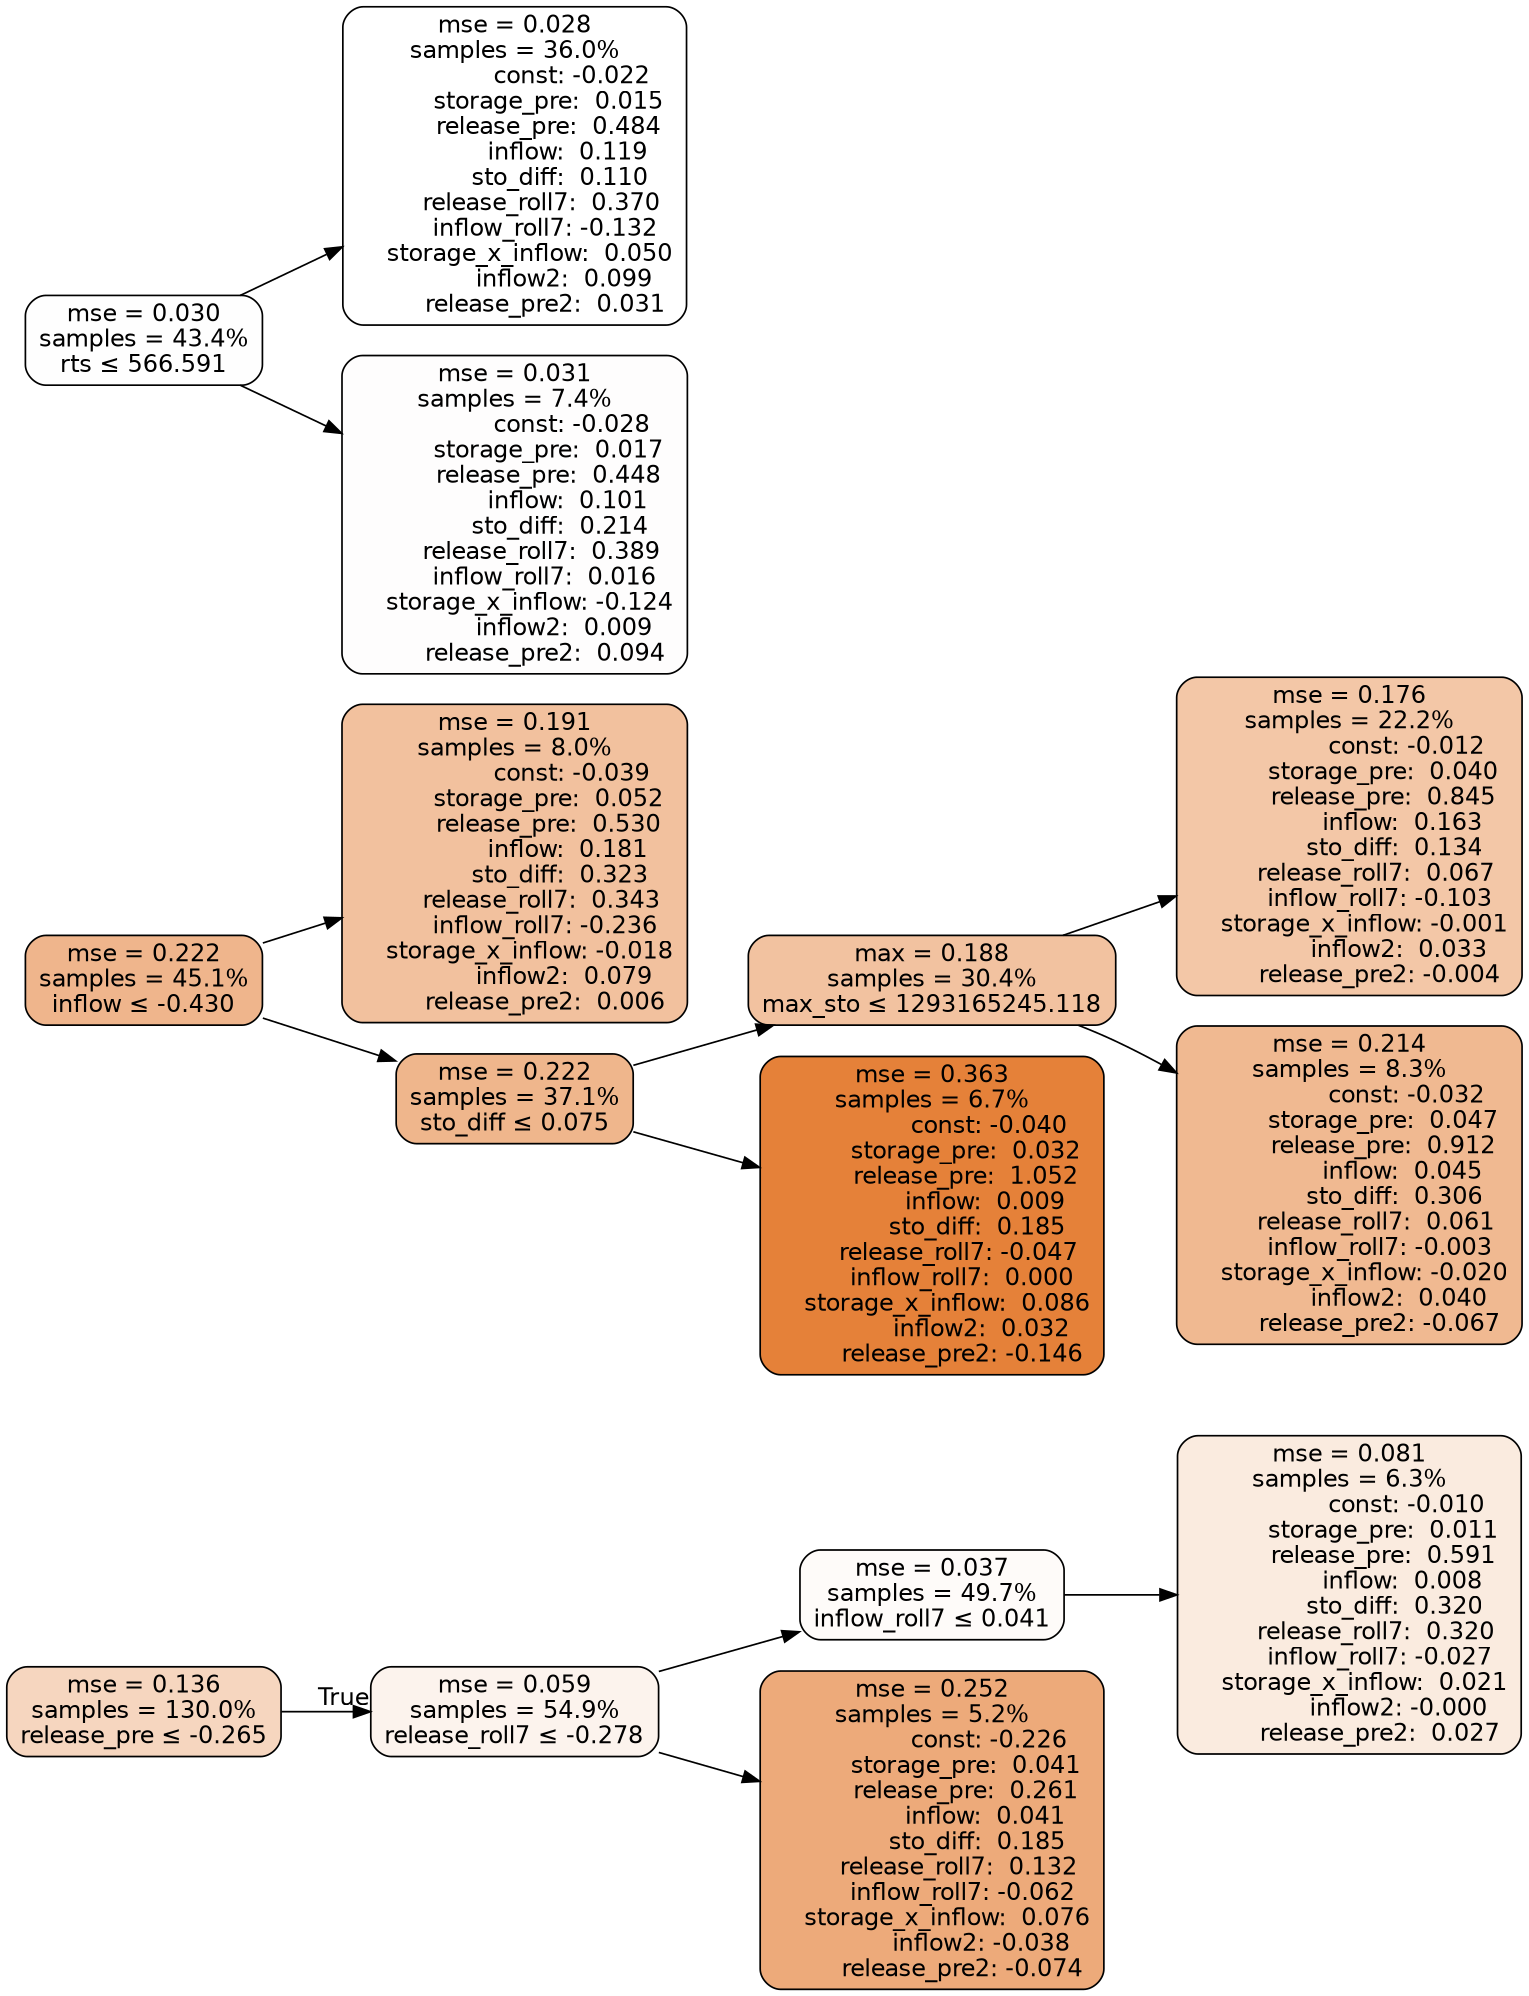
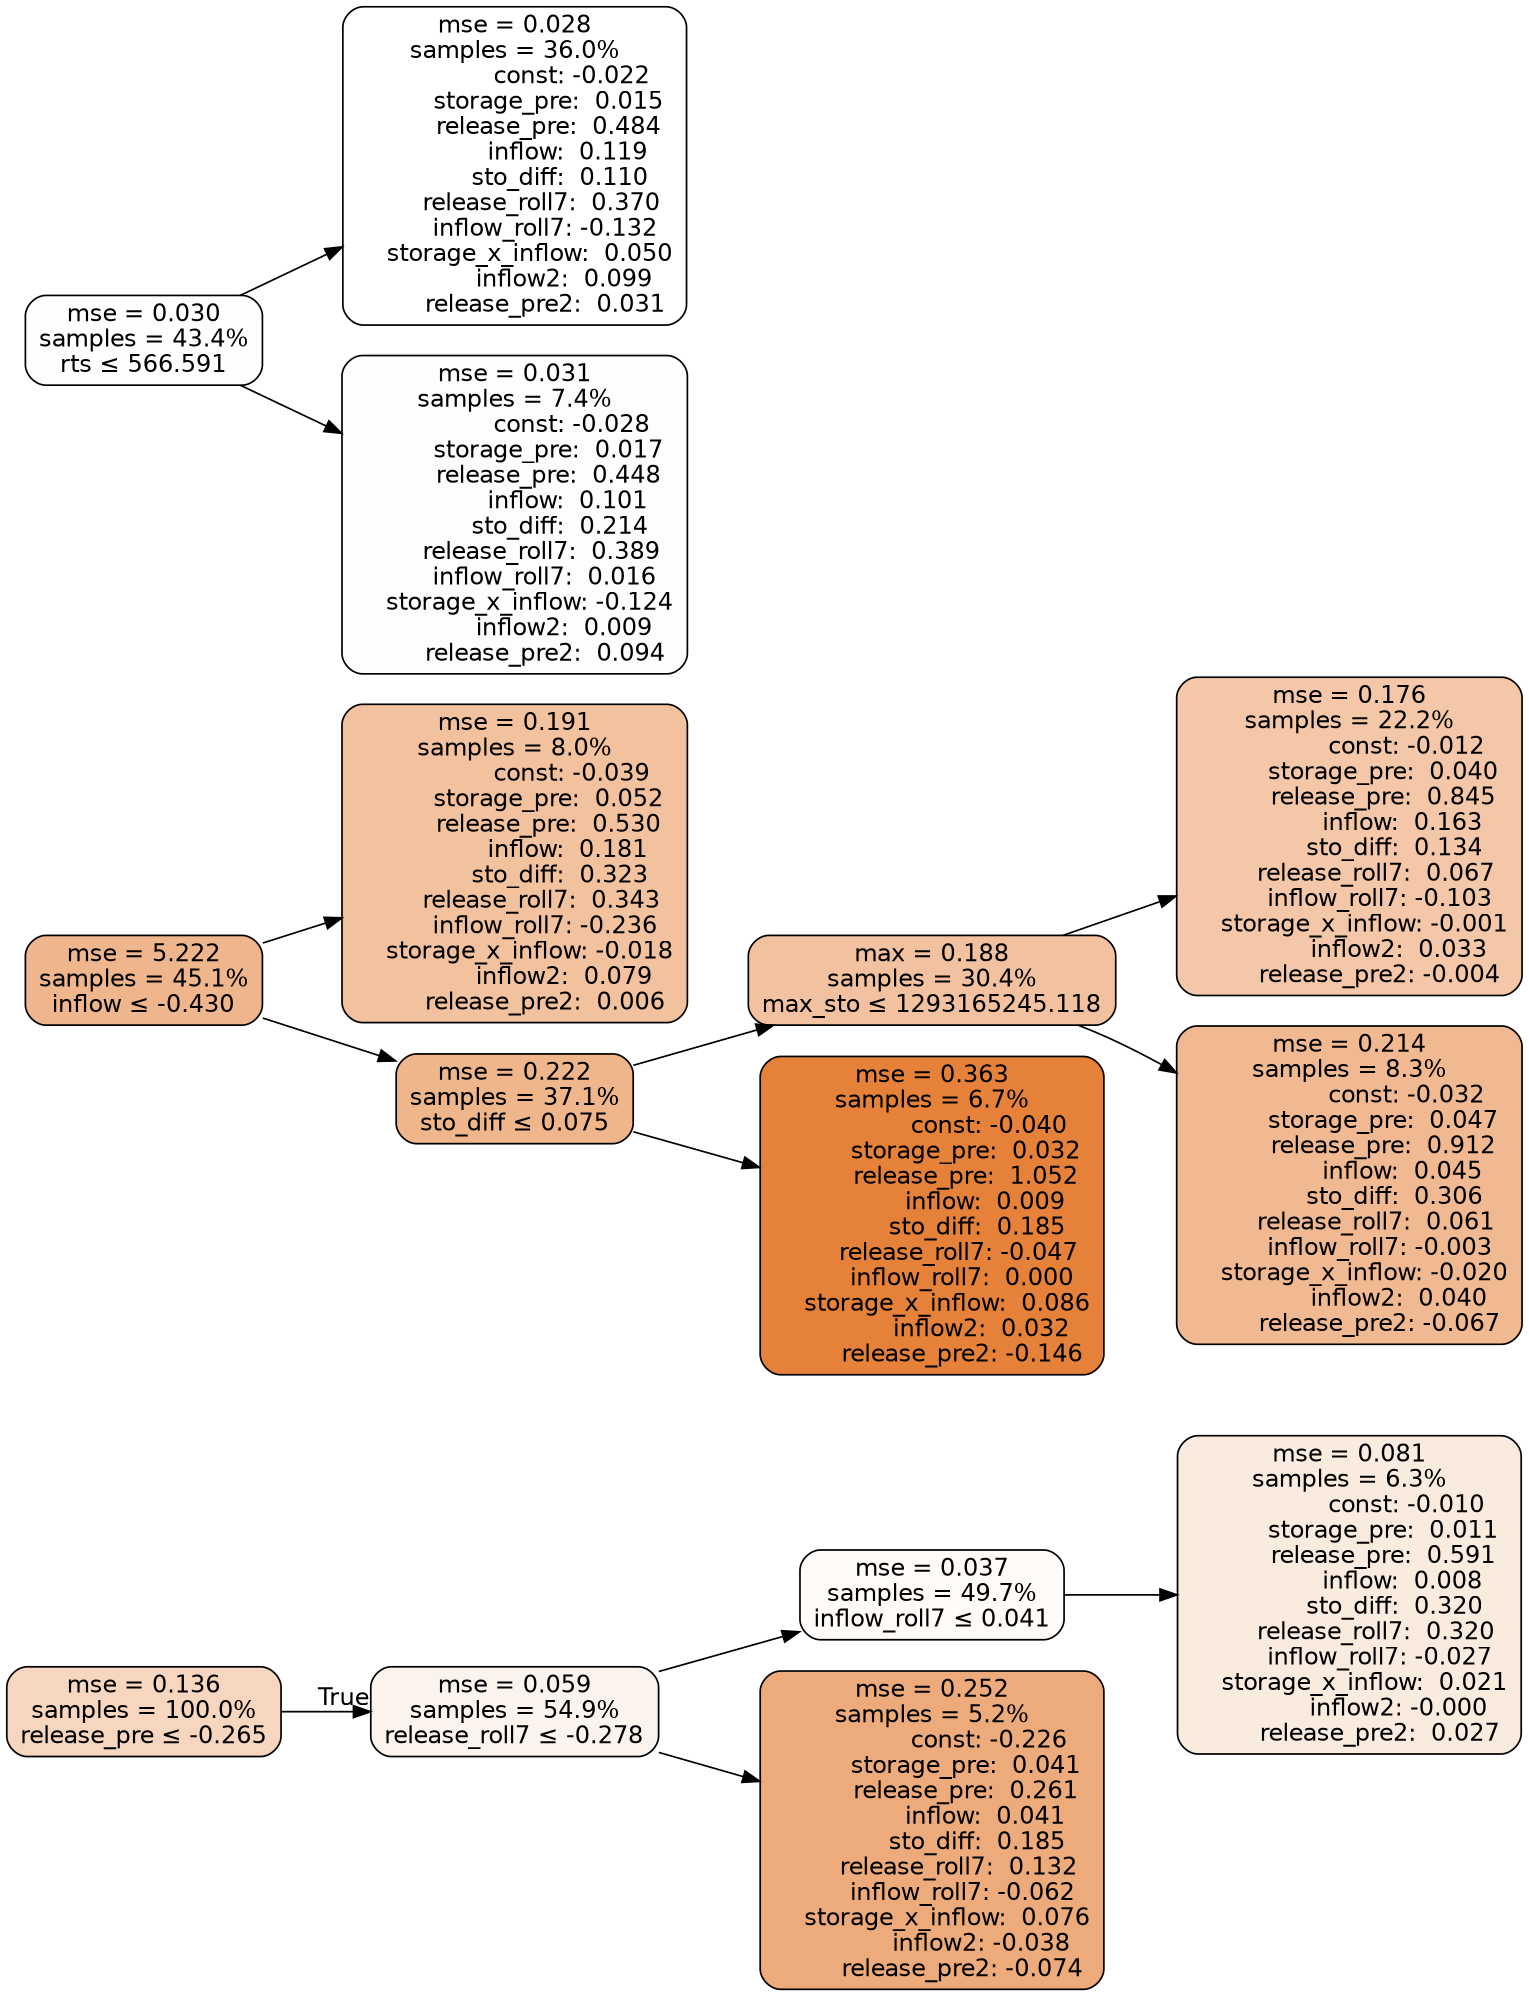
node "mse = 0.222 samples = 45.1% inflow ≤ -0.430": label "mse = 0.222 samples = 45.1% inflow ≤ -0.430" -> "mse = 5.222 samples = 45.1% inflow ≤ -0.430"
node "mse = 0.136 samples = 130.0% release_pre ≤ -0.265": label "mse = 0.136 samples = 130.0% release_pre ≤ -0.265" -> "mse = 0.136 samples = 100.0% release_pre ≤ -0.265"
